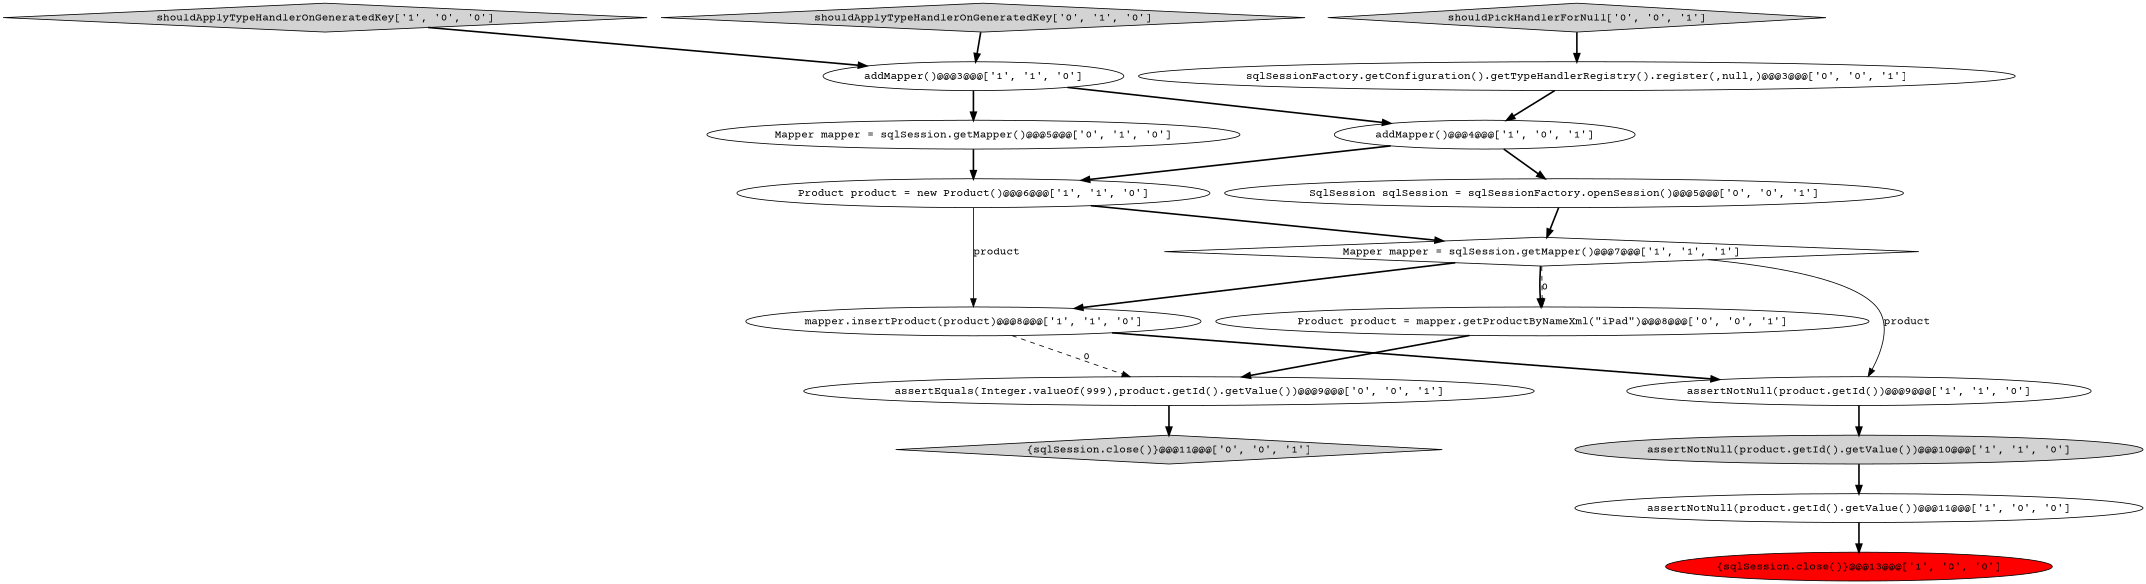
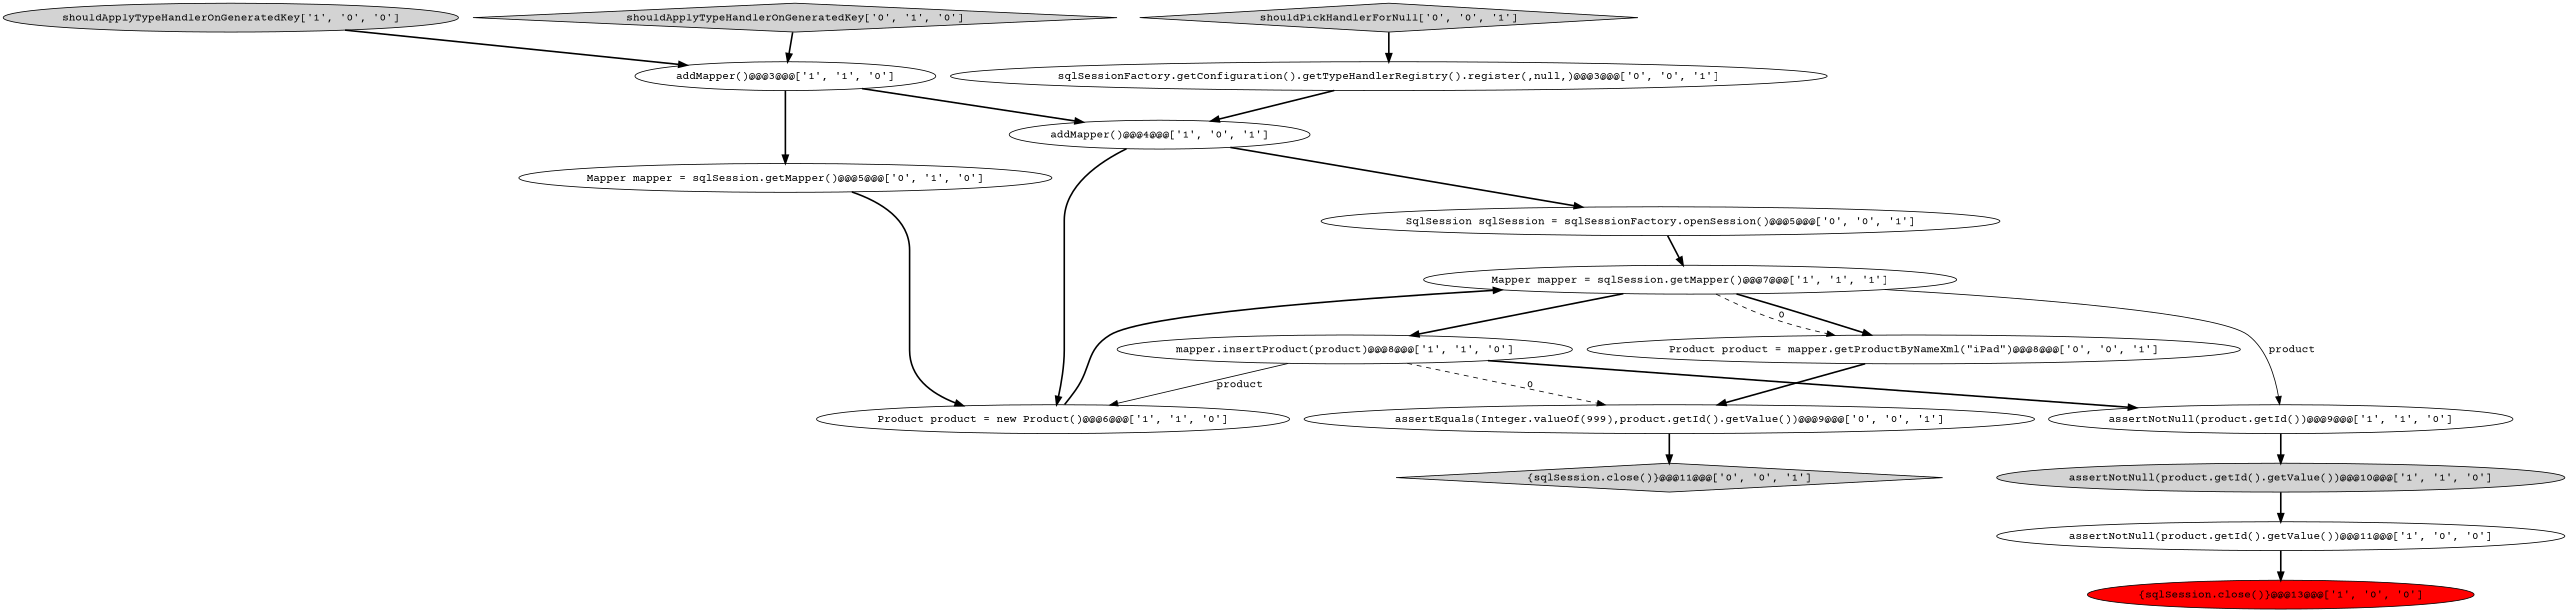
node "shouldApplyTypeHandlerOnGeneratedKey['1', '0', '0']": shape diamond -> ellipse
node "Mapper mapper = sqlSession.getMapper()@@@7@@@['1', '1', '1']": shape diamond -> ellipse
edge "Product product = new Product()@@@6@@@['1', '1', '0']" -> "mapper.insertProduct(product)@@@8@@@['1', '1', '0']": reversed
